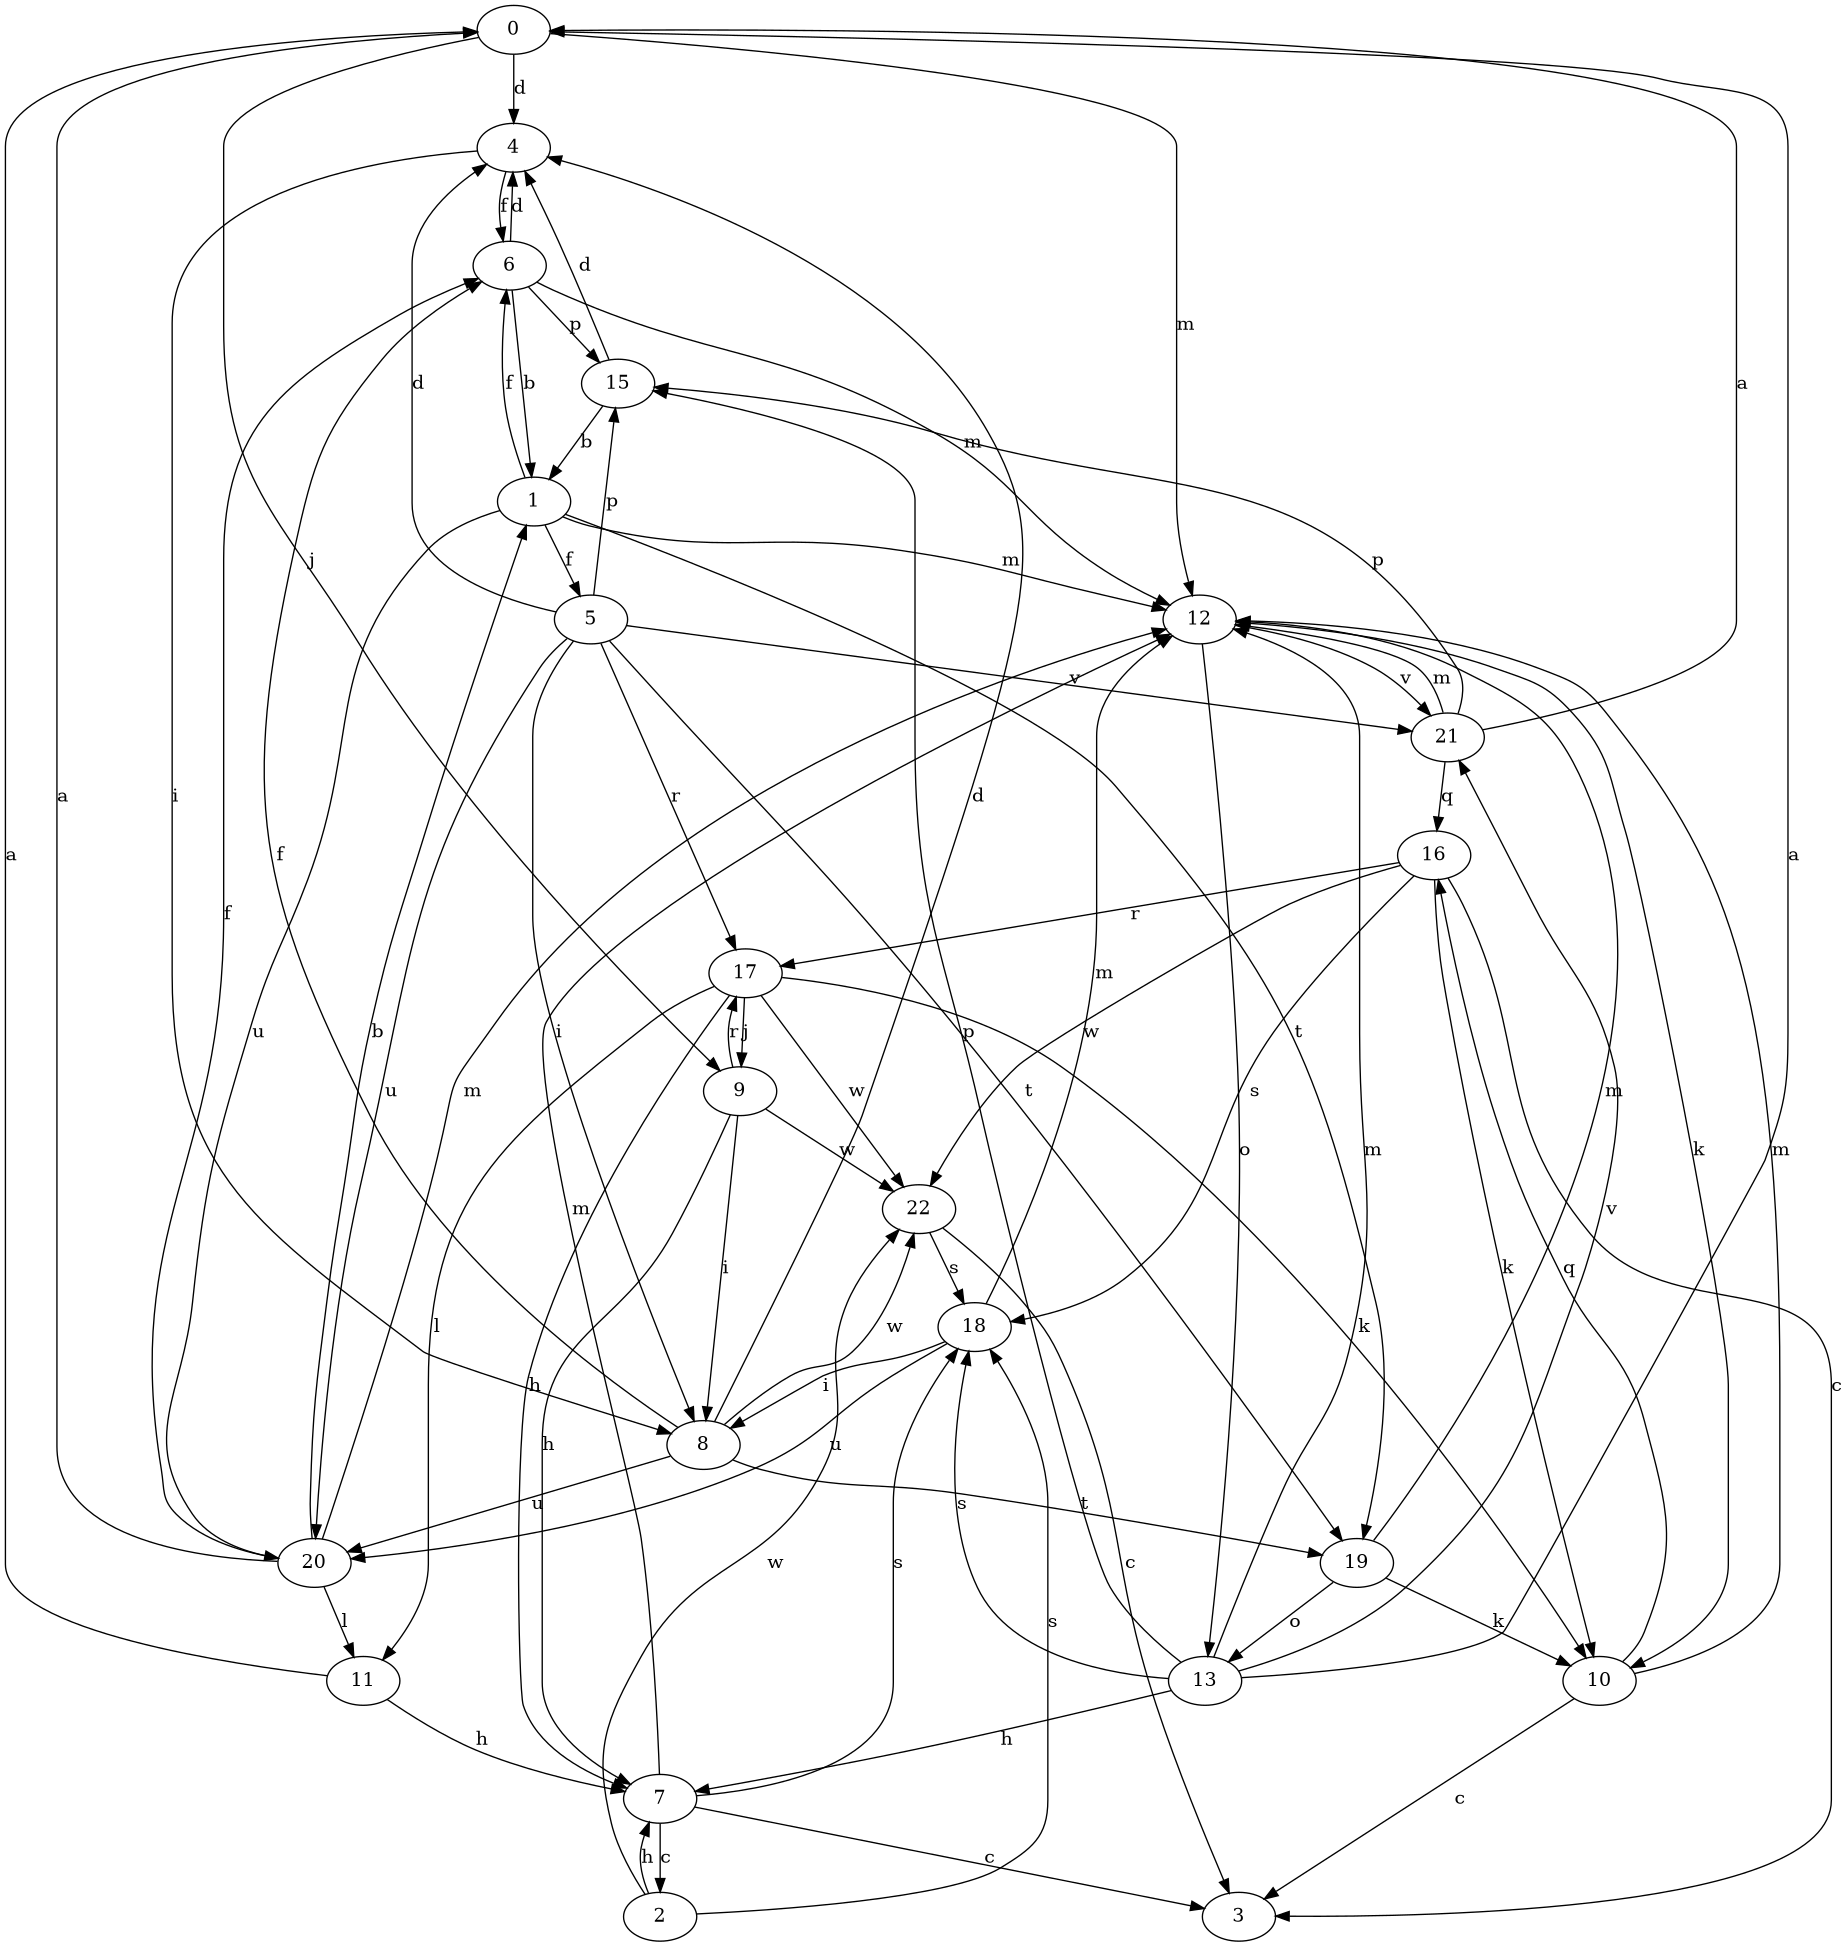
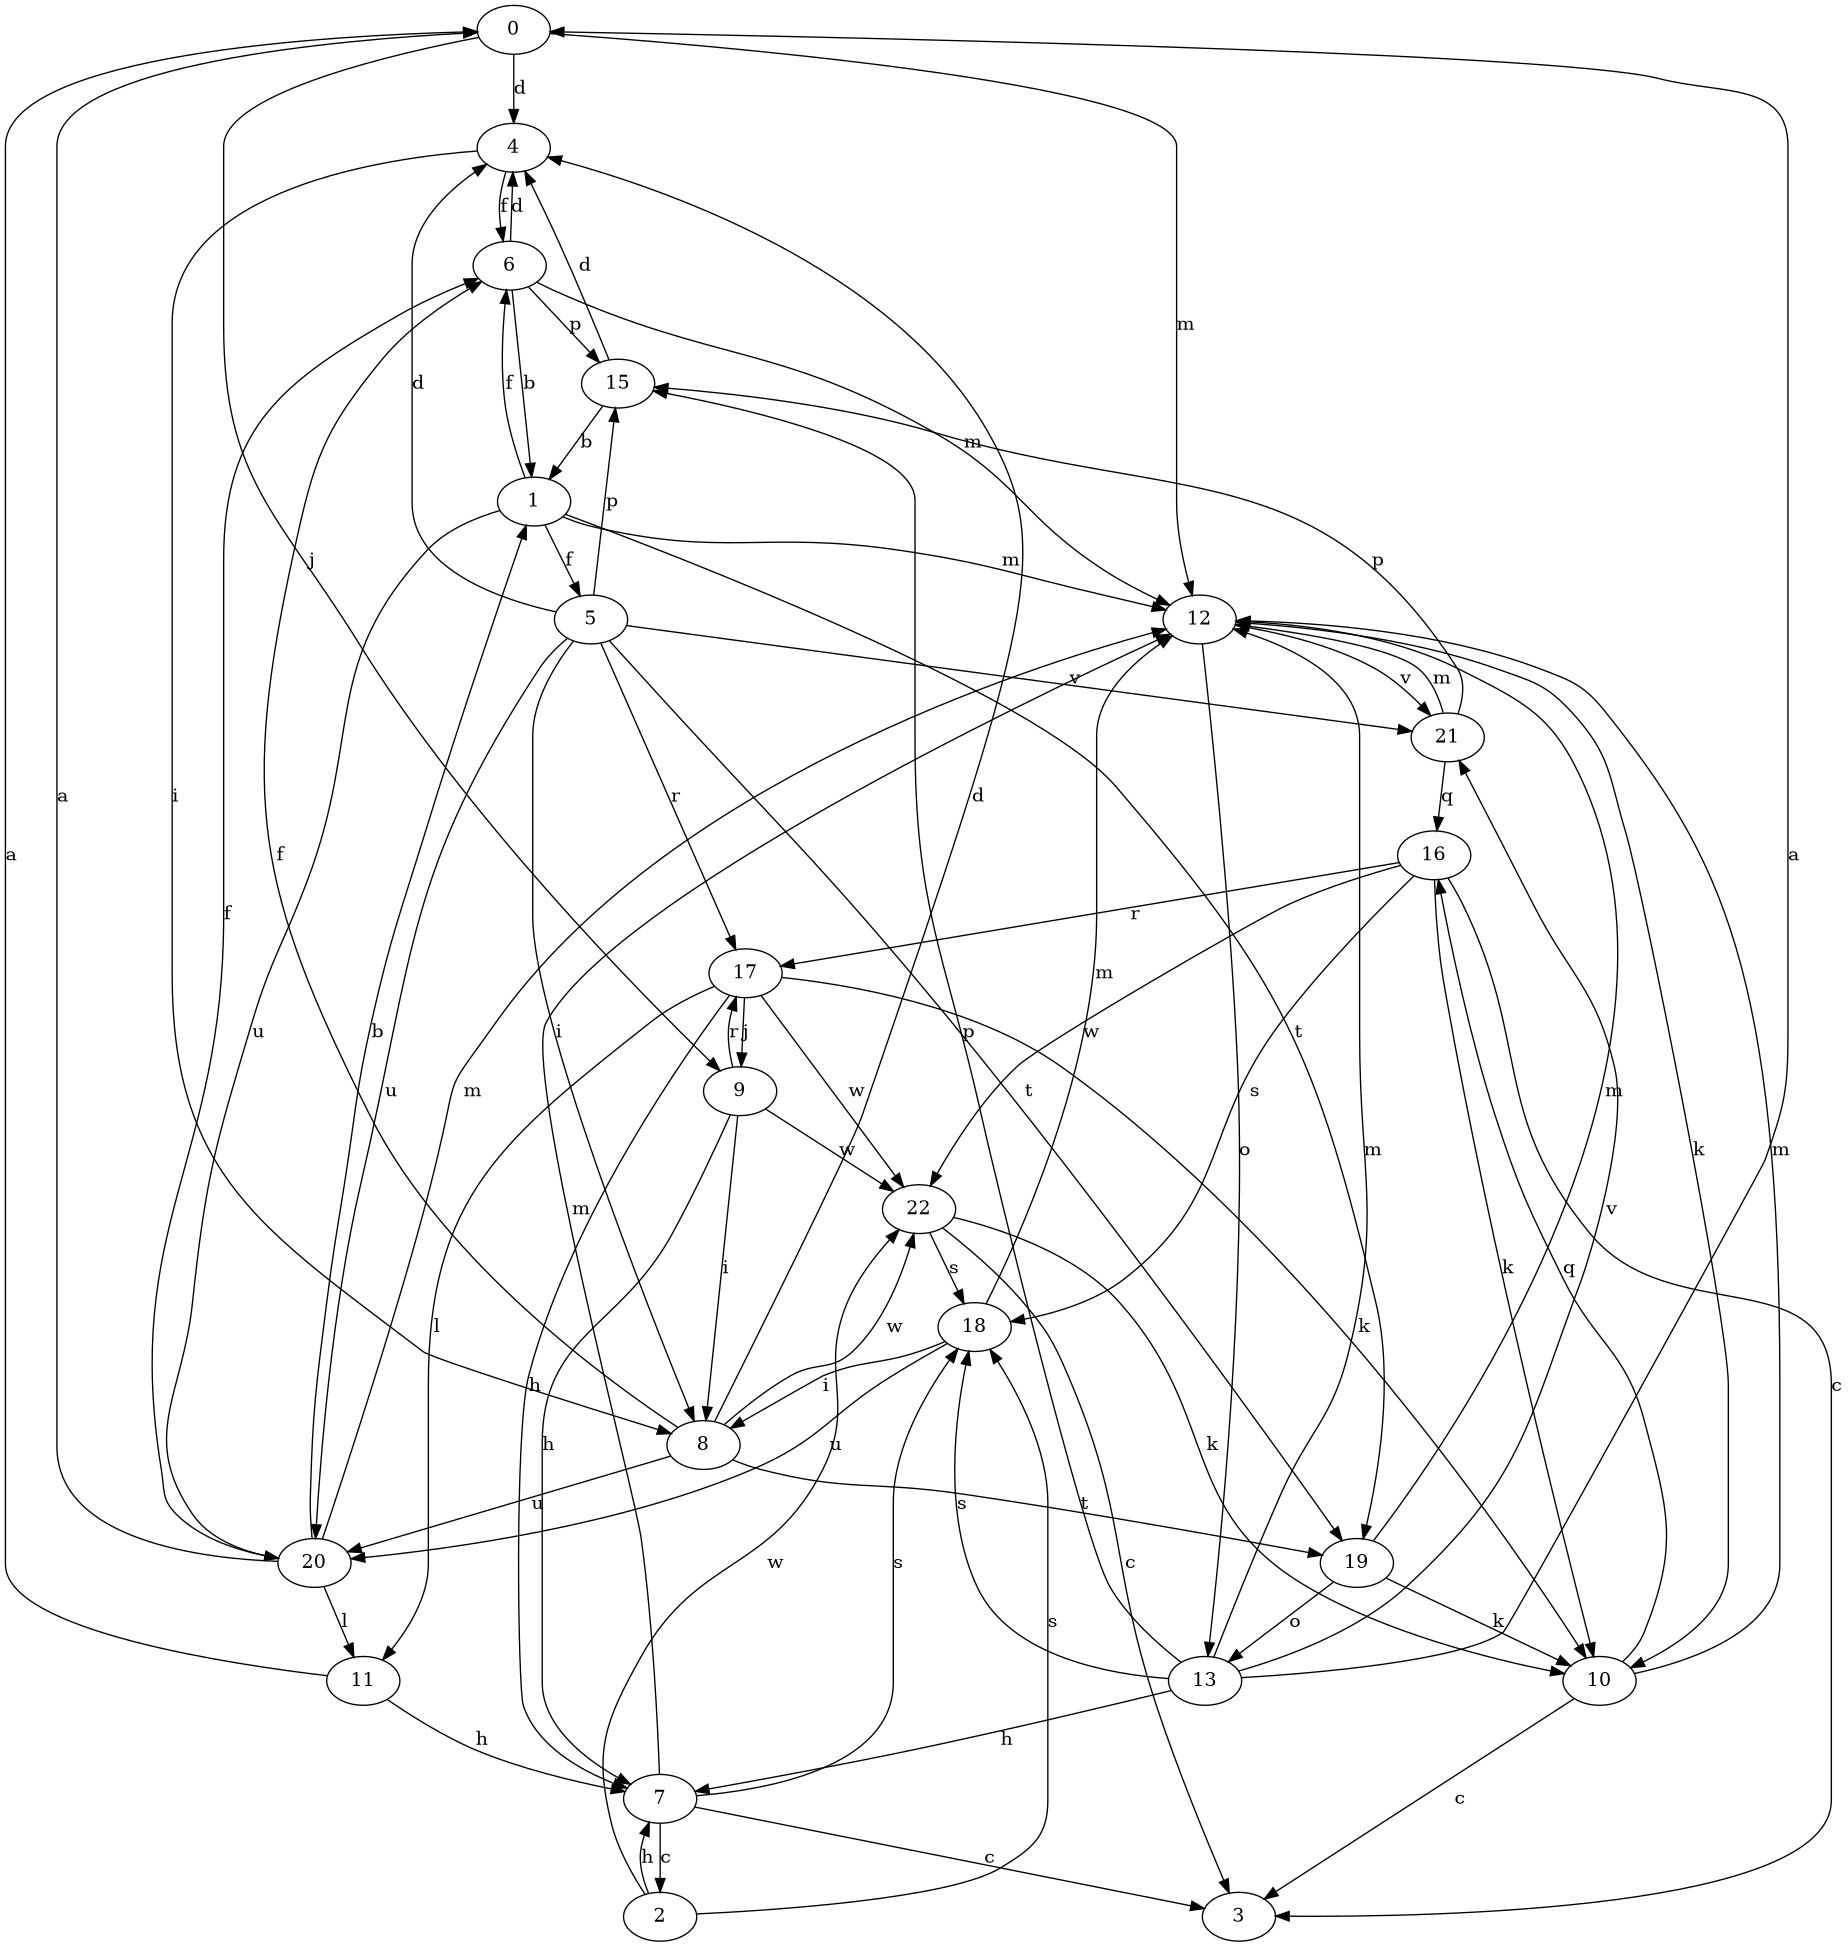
edge "21" -> "0": removed, label "a"
edge "22" -> "10": added, label "k"
